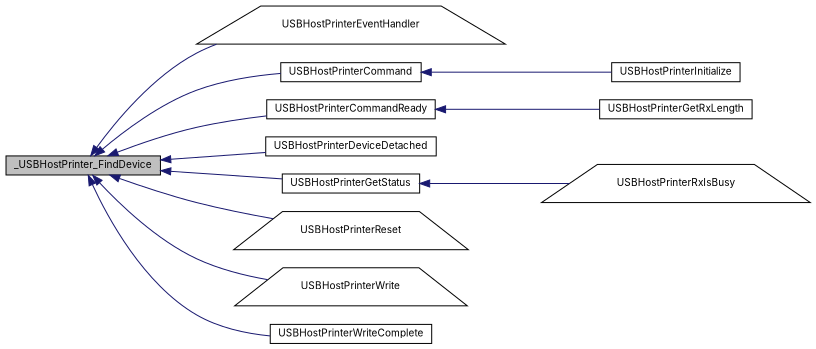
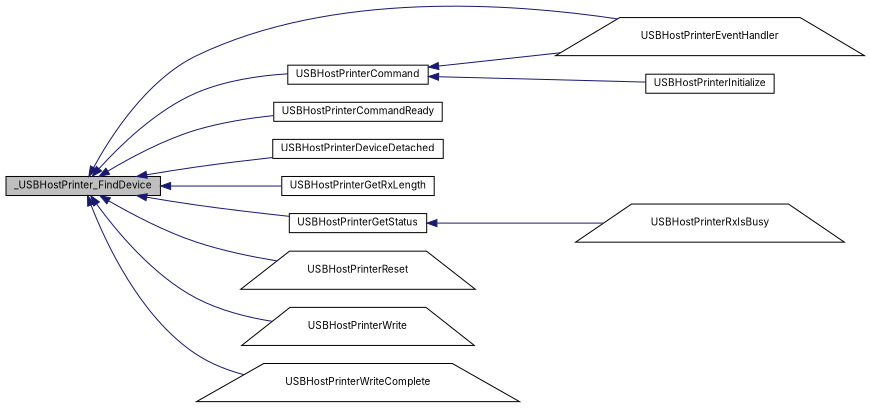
edge "USBHostPrinterEventHandler" -> "USBHostPrinterCommand": added
edge "USBHostPrinterGetRxLength" -> "USBHostPrinterCommandReady": now "USBHostPrinterGetRxLength" -> "_USBHostPrinter_FindDevice"
node "USBHostPrinterWriteComplete": shape box -> trapezium
